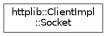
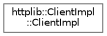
node "httplib::ClientImpl ::Socket": label "httplib::ClientImpl ::Socket" -> "httplib::ClientImpl ::ClientImpl"
